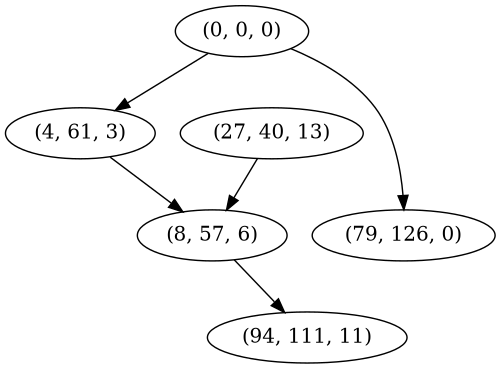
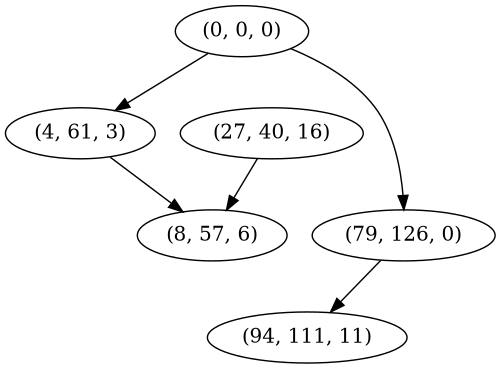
node "(27, 40, 13)": label "(27, 40, 13)" -> "(27, 40, 16)"
edge "(8, 57, 6)" -> "(94, 111, 11)": now "(79, 126, 0)" -> "(94, 111, 11)"
